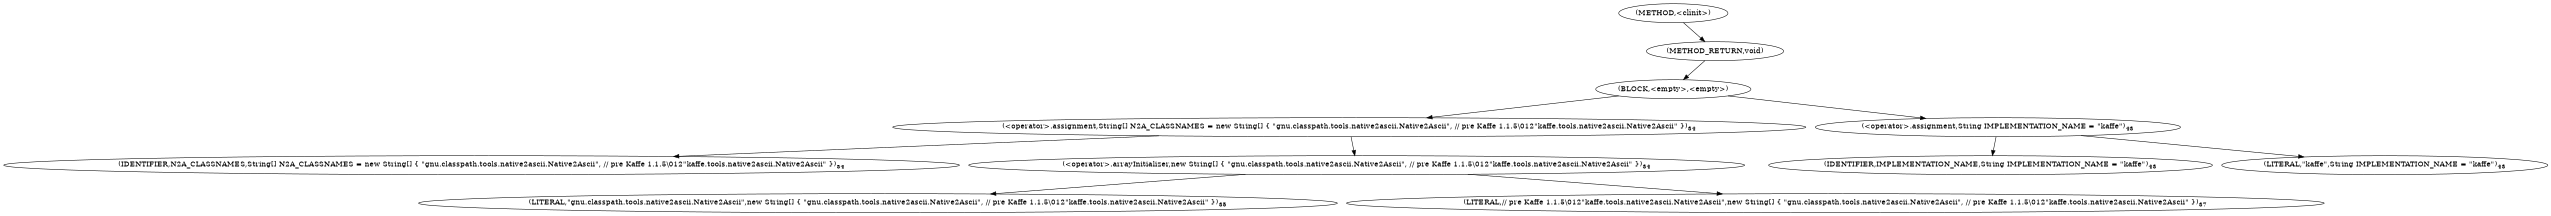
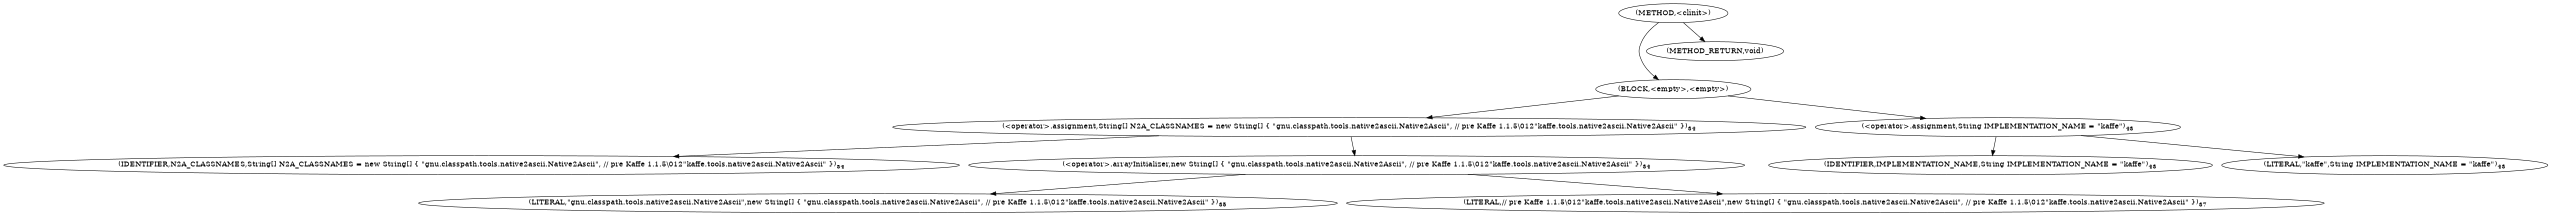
edge "(METHOD_RETURN,void)" -> "(BLOCK,<empty>,<empty>)": now "(METHOD,<clinit>)" -> "(BLOCK,<empty>,<empty>)"
